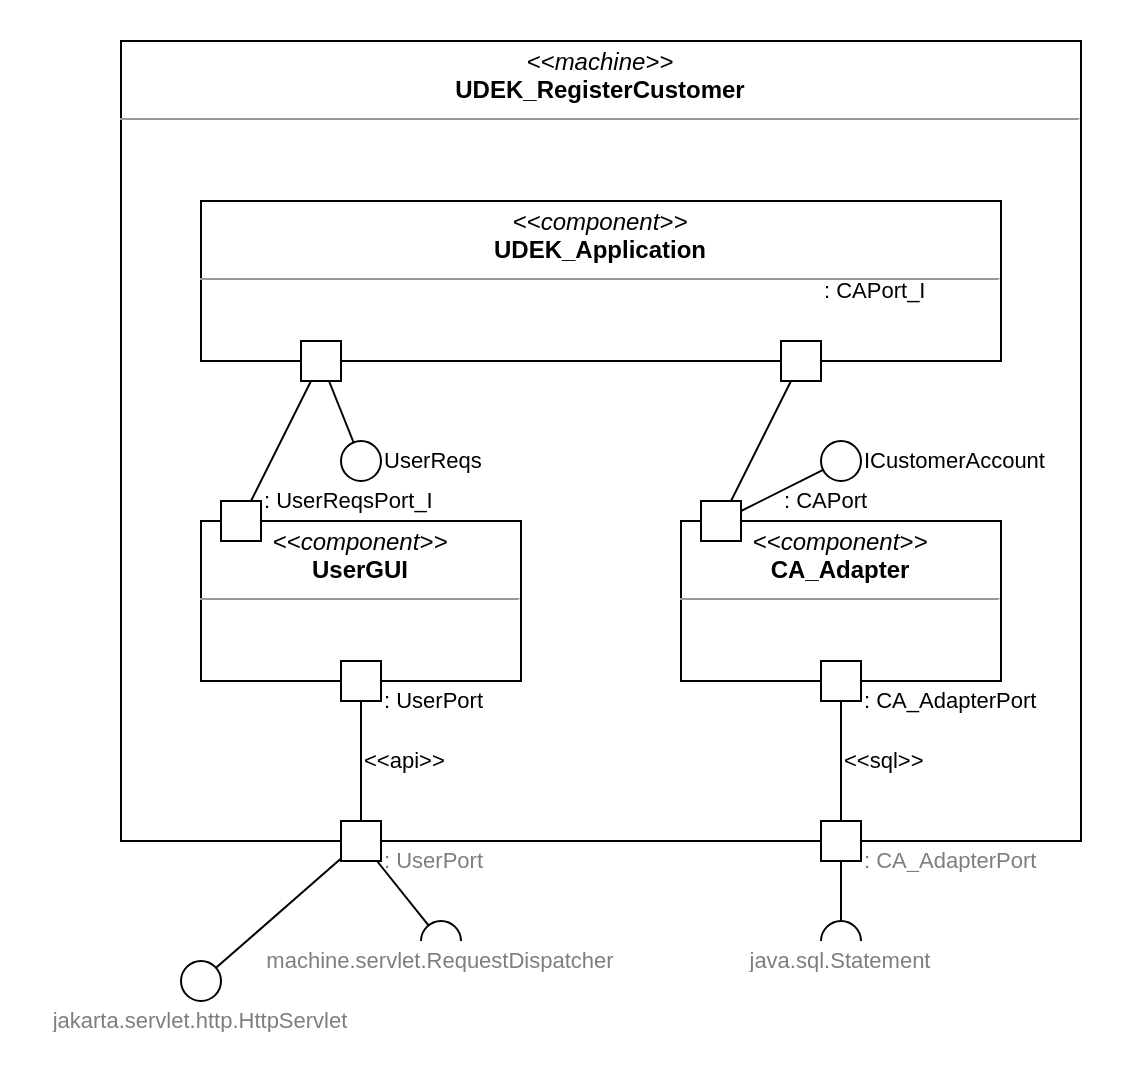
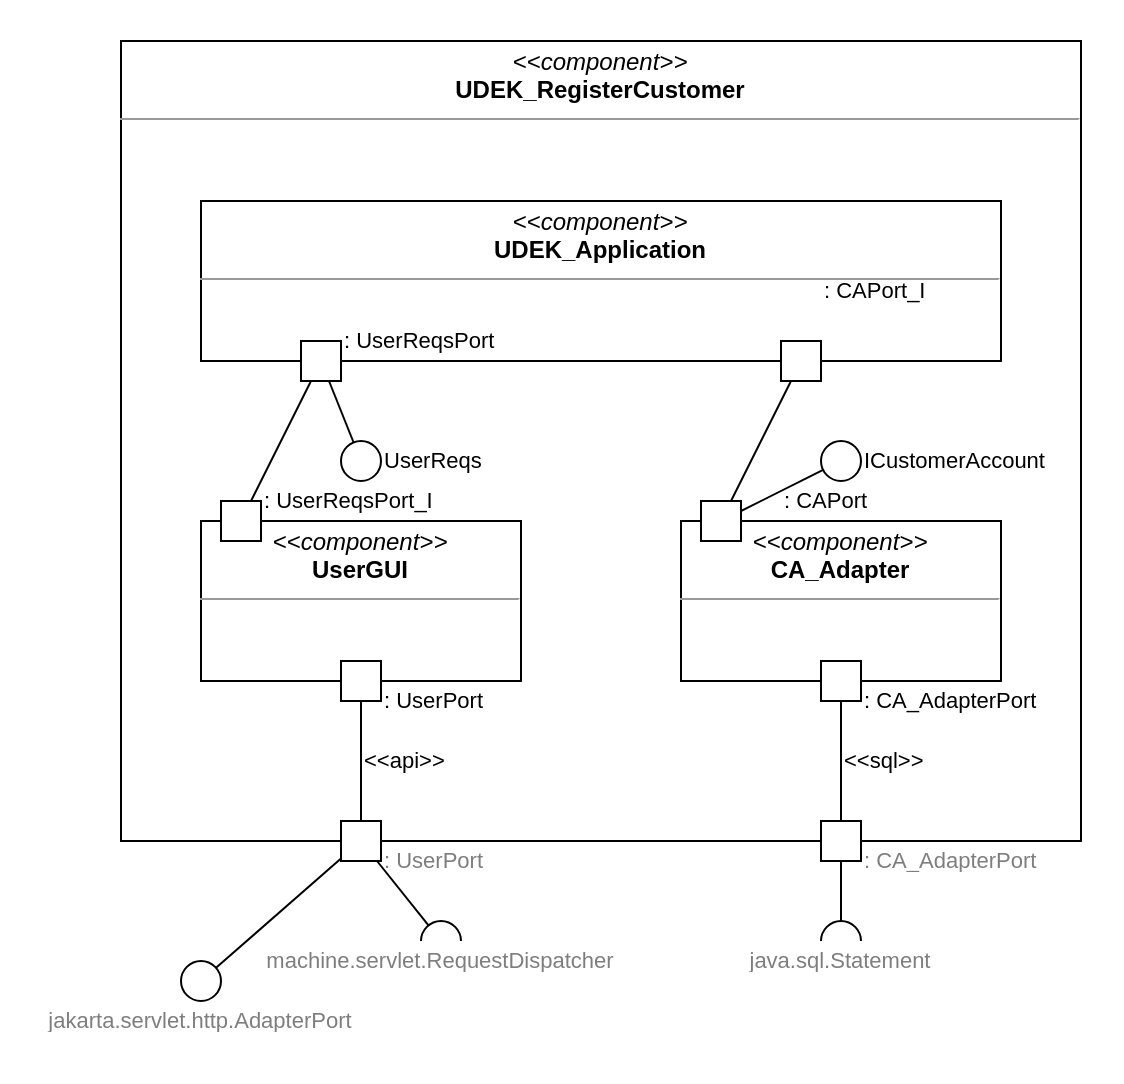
node "<<machine>> UDEK_RegisterCustomer": label "<<machine>> UDEK_RegisterCustomer" -> "<<component>> UDEK_RegisterCustomer"
node ": UserReqsPort": added
node "jakarta.servlet.http.HttpServlet": label "jakarta.servlet.http.HttpServlet" -> "jakarta.servlet.http.AdapterPort"
